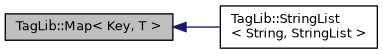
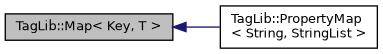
node "TagLib::StringList < String, StringList >": label "TagLib::StringList < String, StringList >" -> "TagLib::PropertyMap < String, StringList >"
